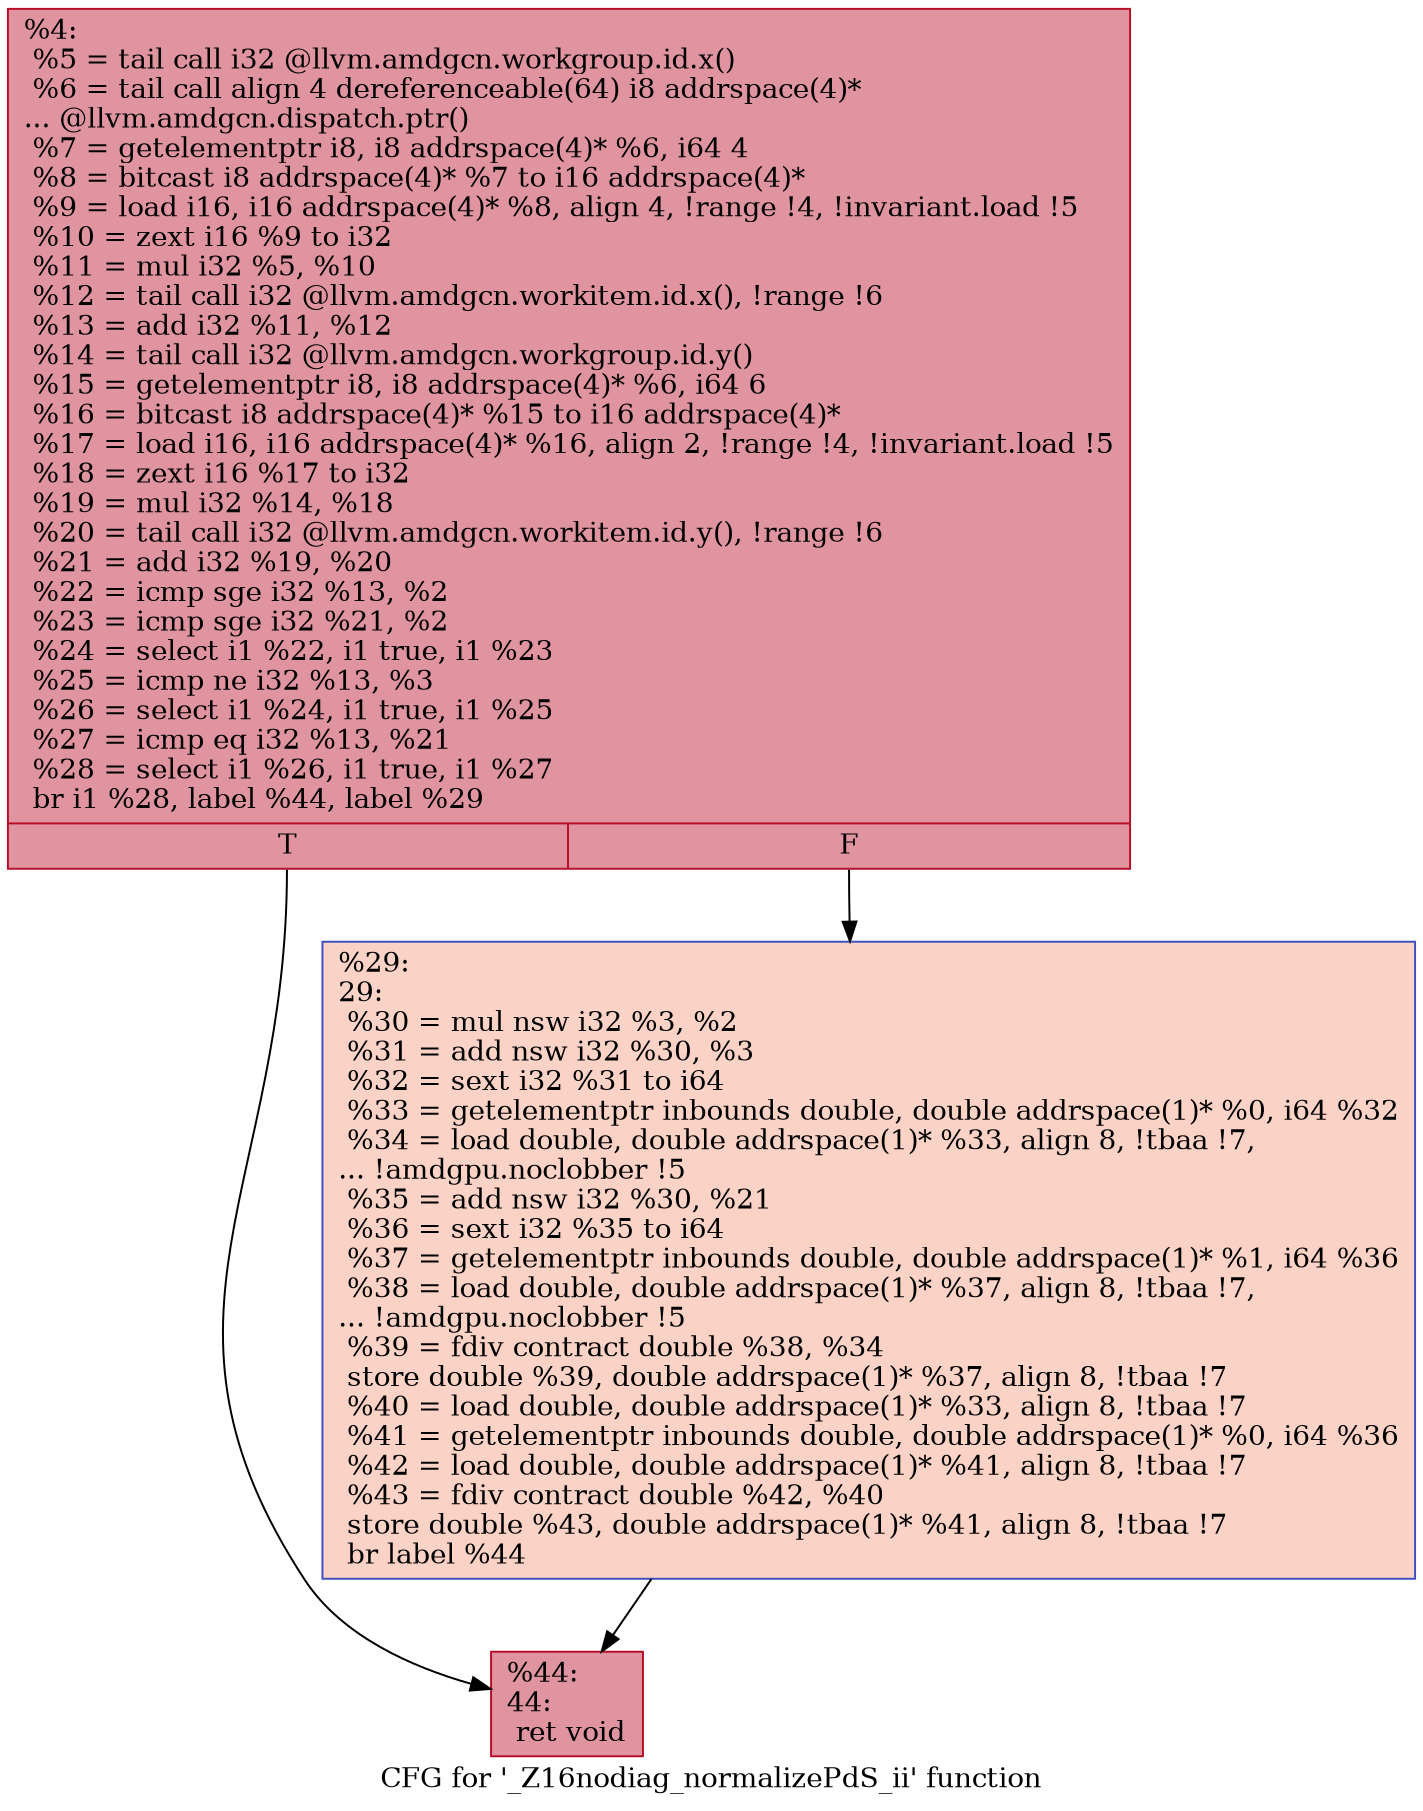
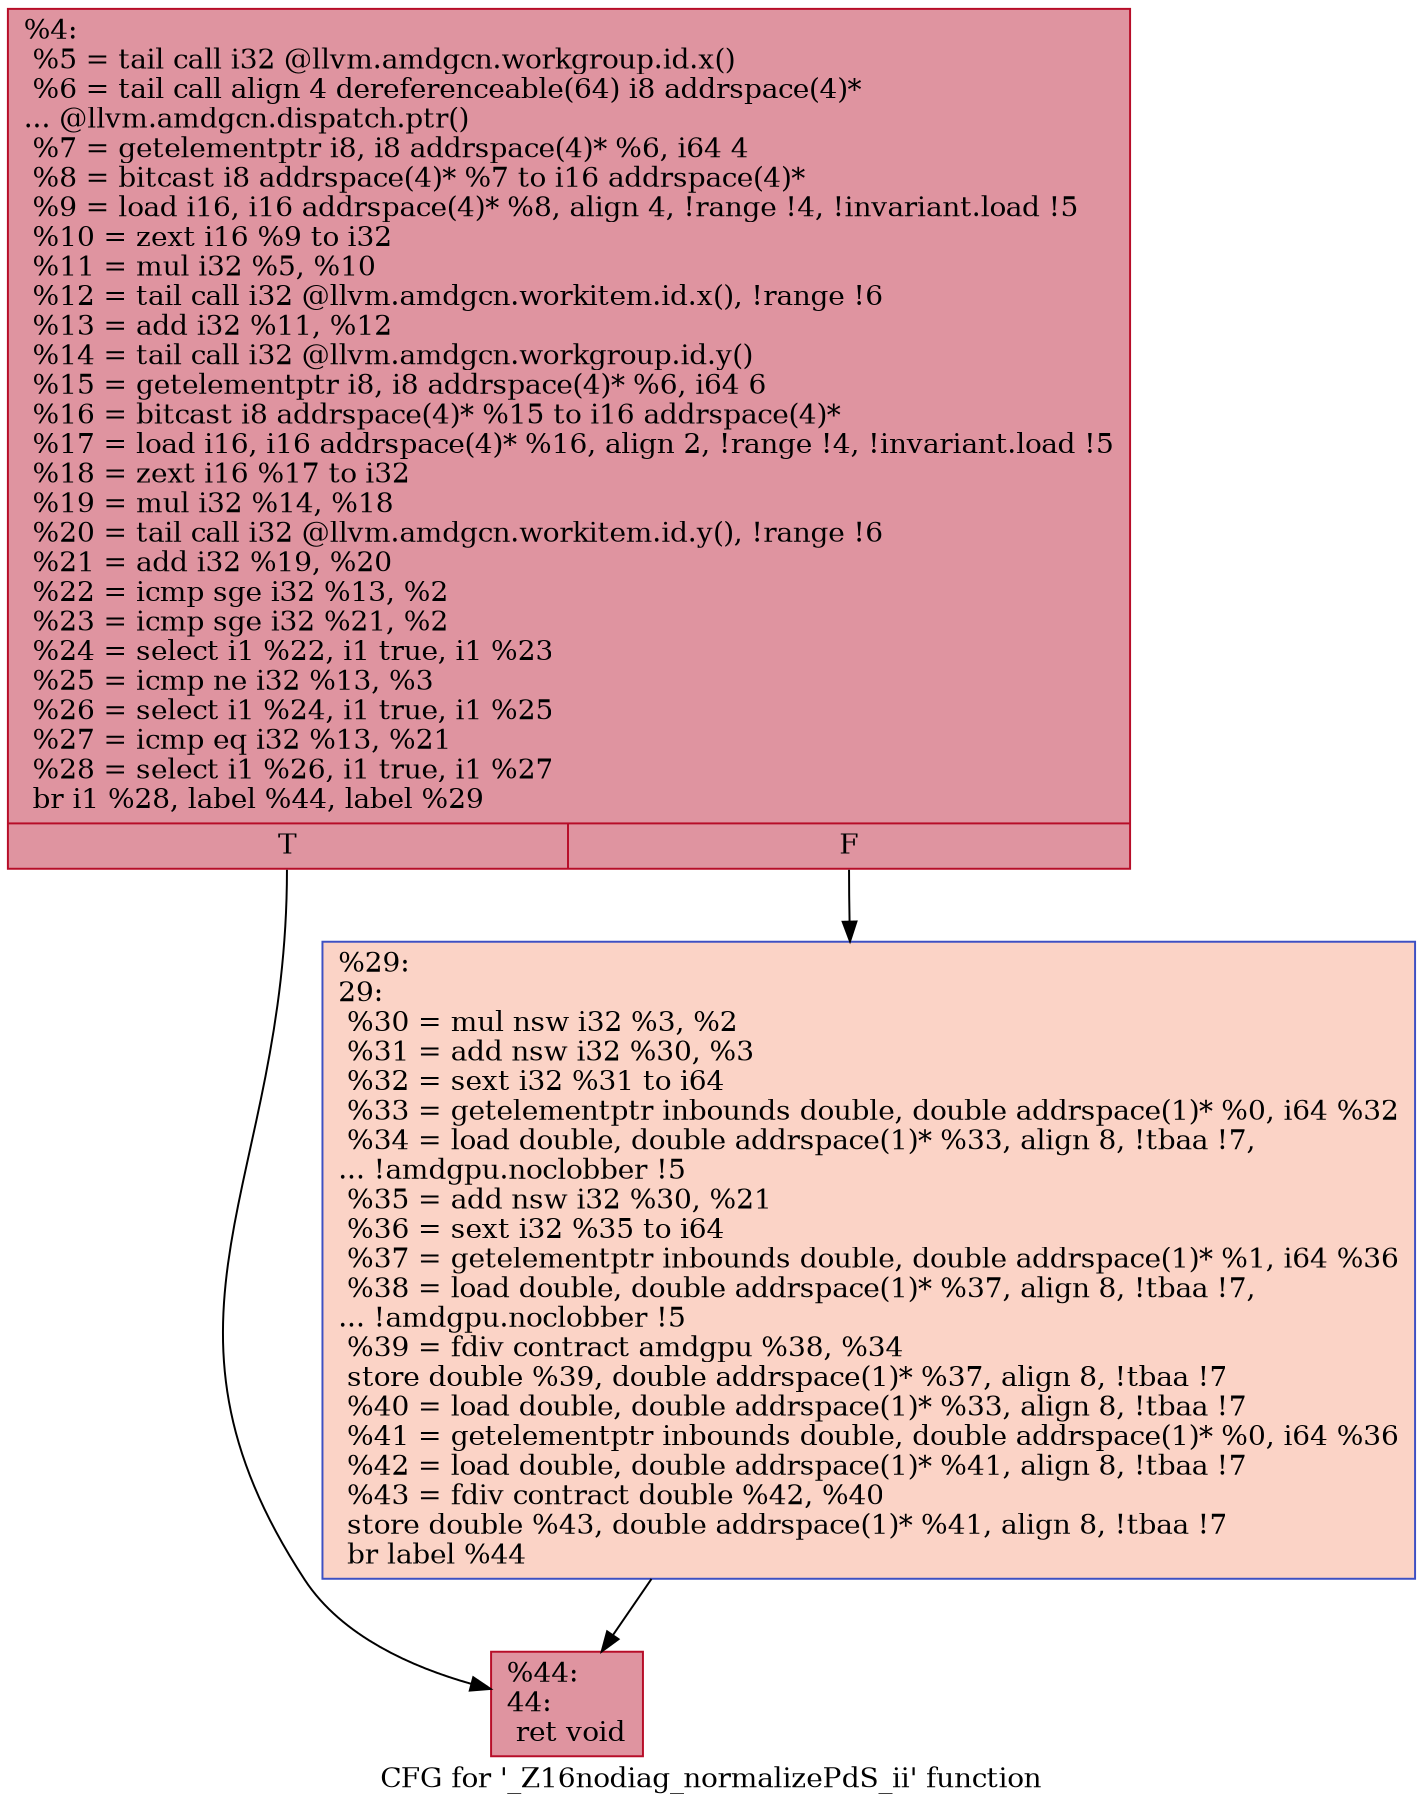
node "%29:": text "%39 = fdiv contract double %38, %34" -> "%39 = fdiv contract amdgpu %38, %34"
